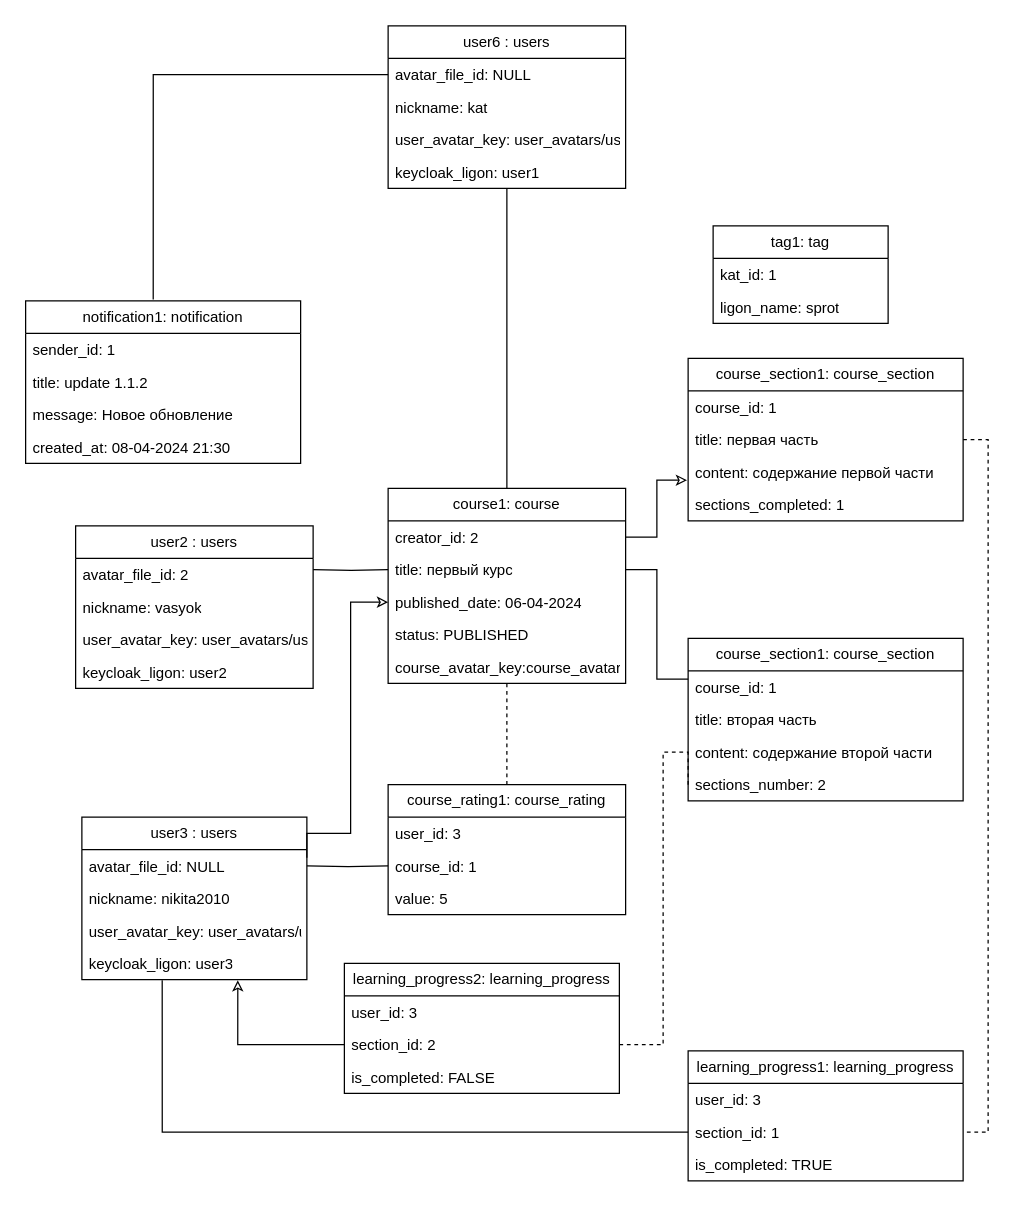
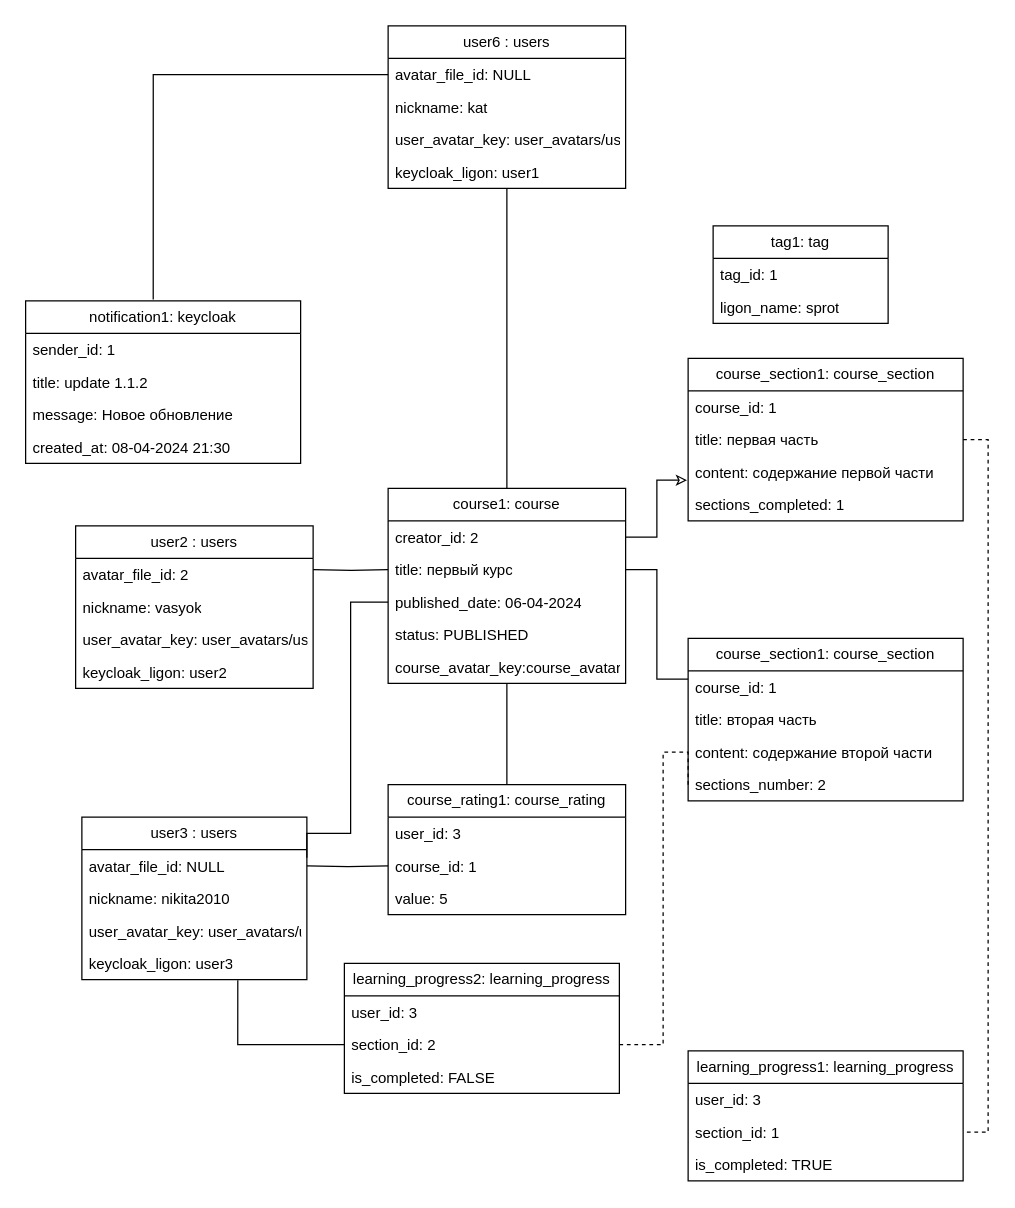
node "kat_id: 1": label "kat_id: 1" -> "tag_id: 1"
node "notification1: notification": label "notification1: notification" -> "notification1: keycloak"
edge "user3 : users" -> "published_date: 06-04-2024": arrowhead classic -> none
edge "course1: course" -- "course_rating1: course_rating": style dashed -> solid
edge "section_id: 2" -> "keycloak_ligon: user3": arrowhead classic -> none
edge "keycloak_ligon: user3" -- "section_id: 1": removed
